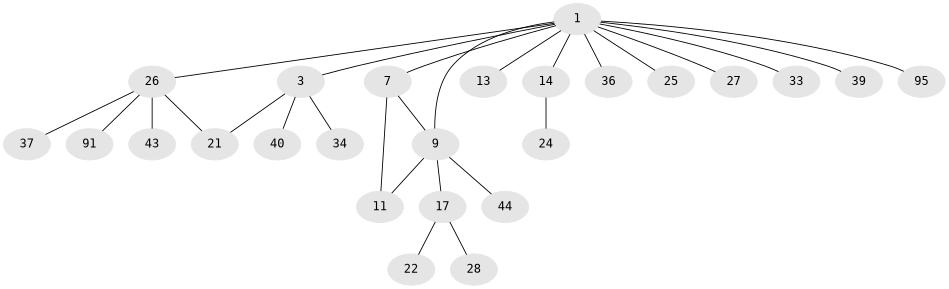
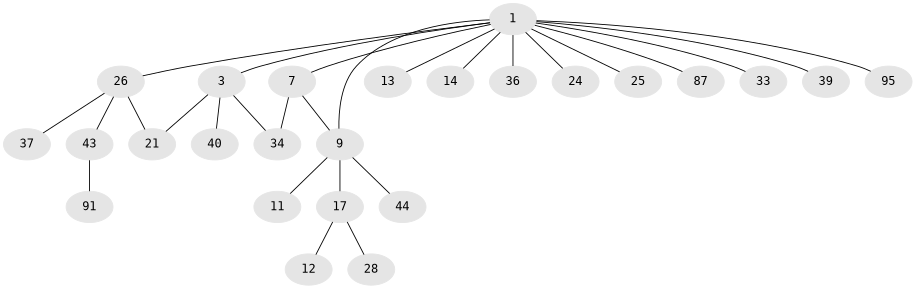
node "27": label "27" -> "87"
edge "26" -- "91": now "43" -- "91"
edge "14" -- "24": now "1" -- "24"
edge "7" -- "11": now "7" -- "34"
node "22": label "22" -> "12"
